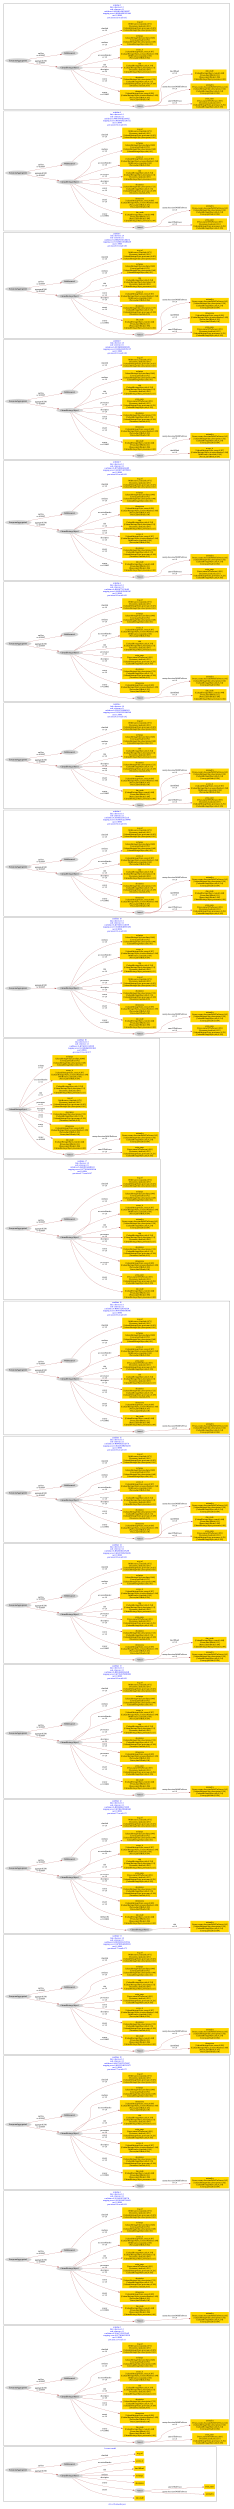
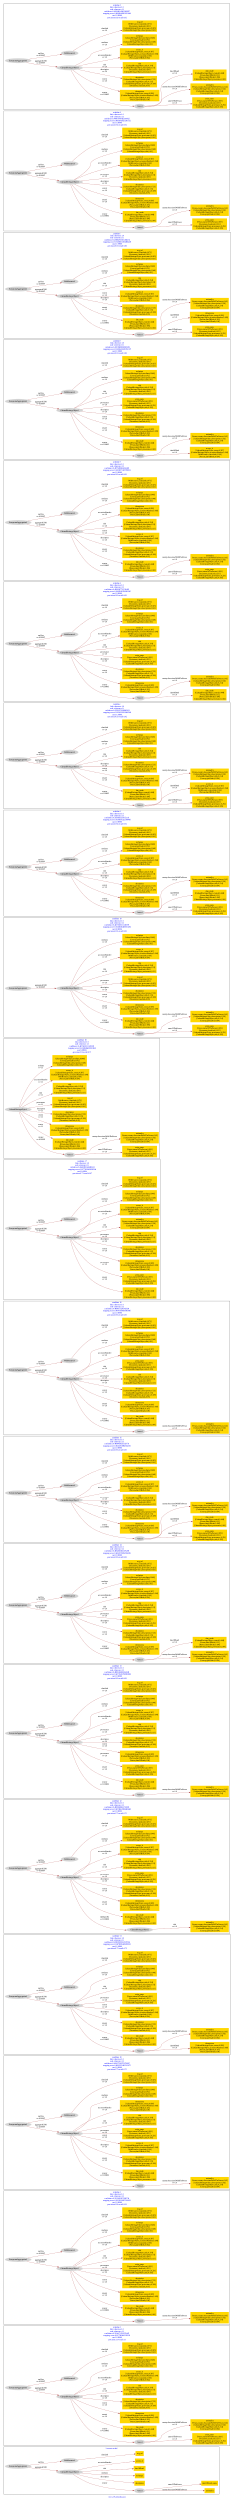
node "artist_name": label "artist_name" -> "dateOfDeath_name"
node "date_made": removed
